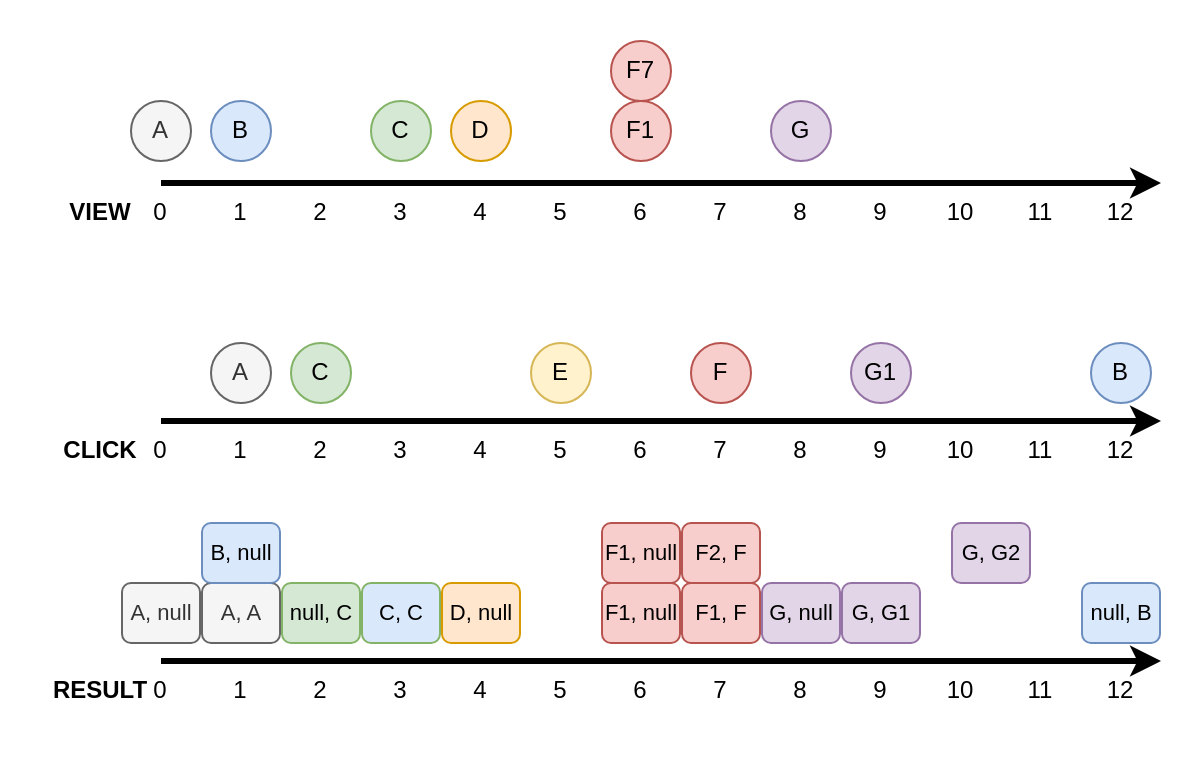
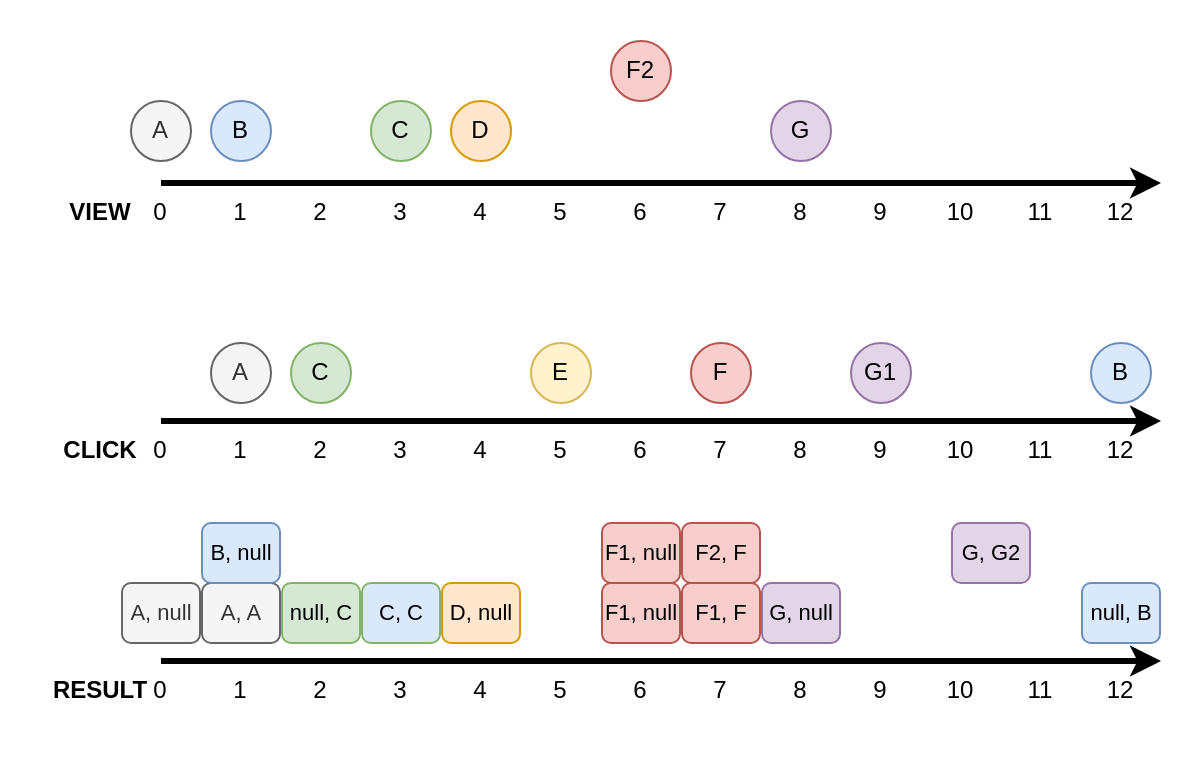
node "F7": label "F7" -> "F2"
node "F1": removed
node "G, G1": removed
